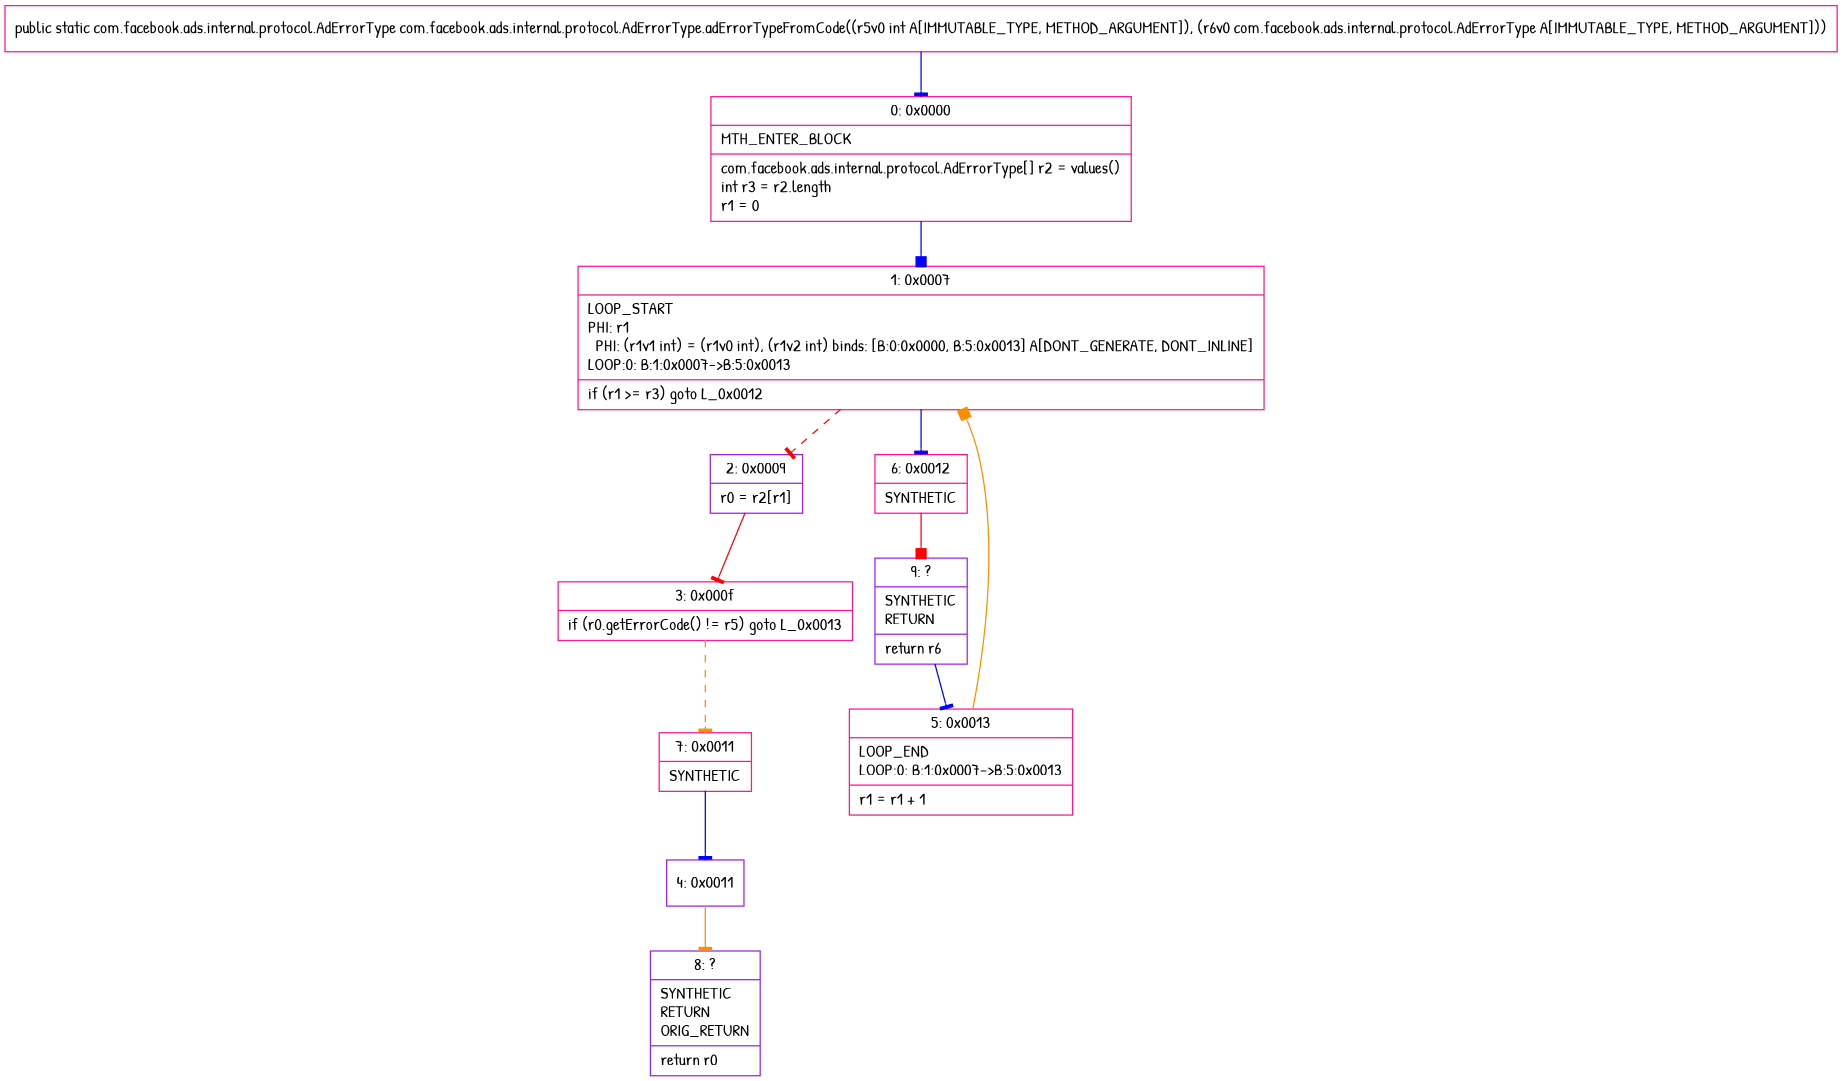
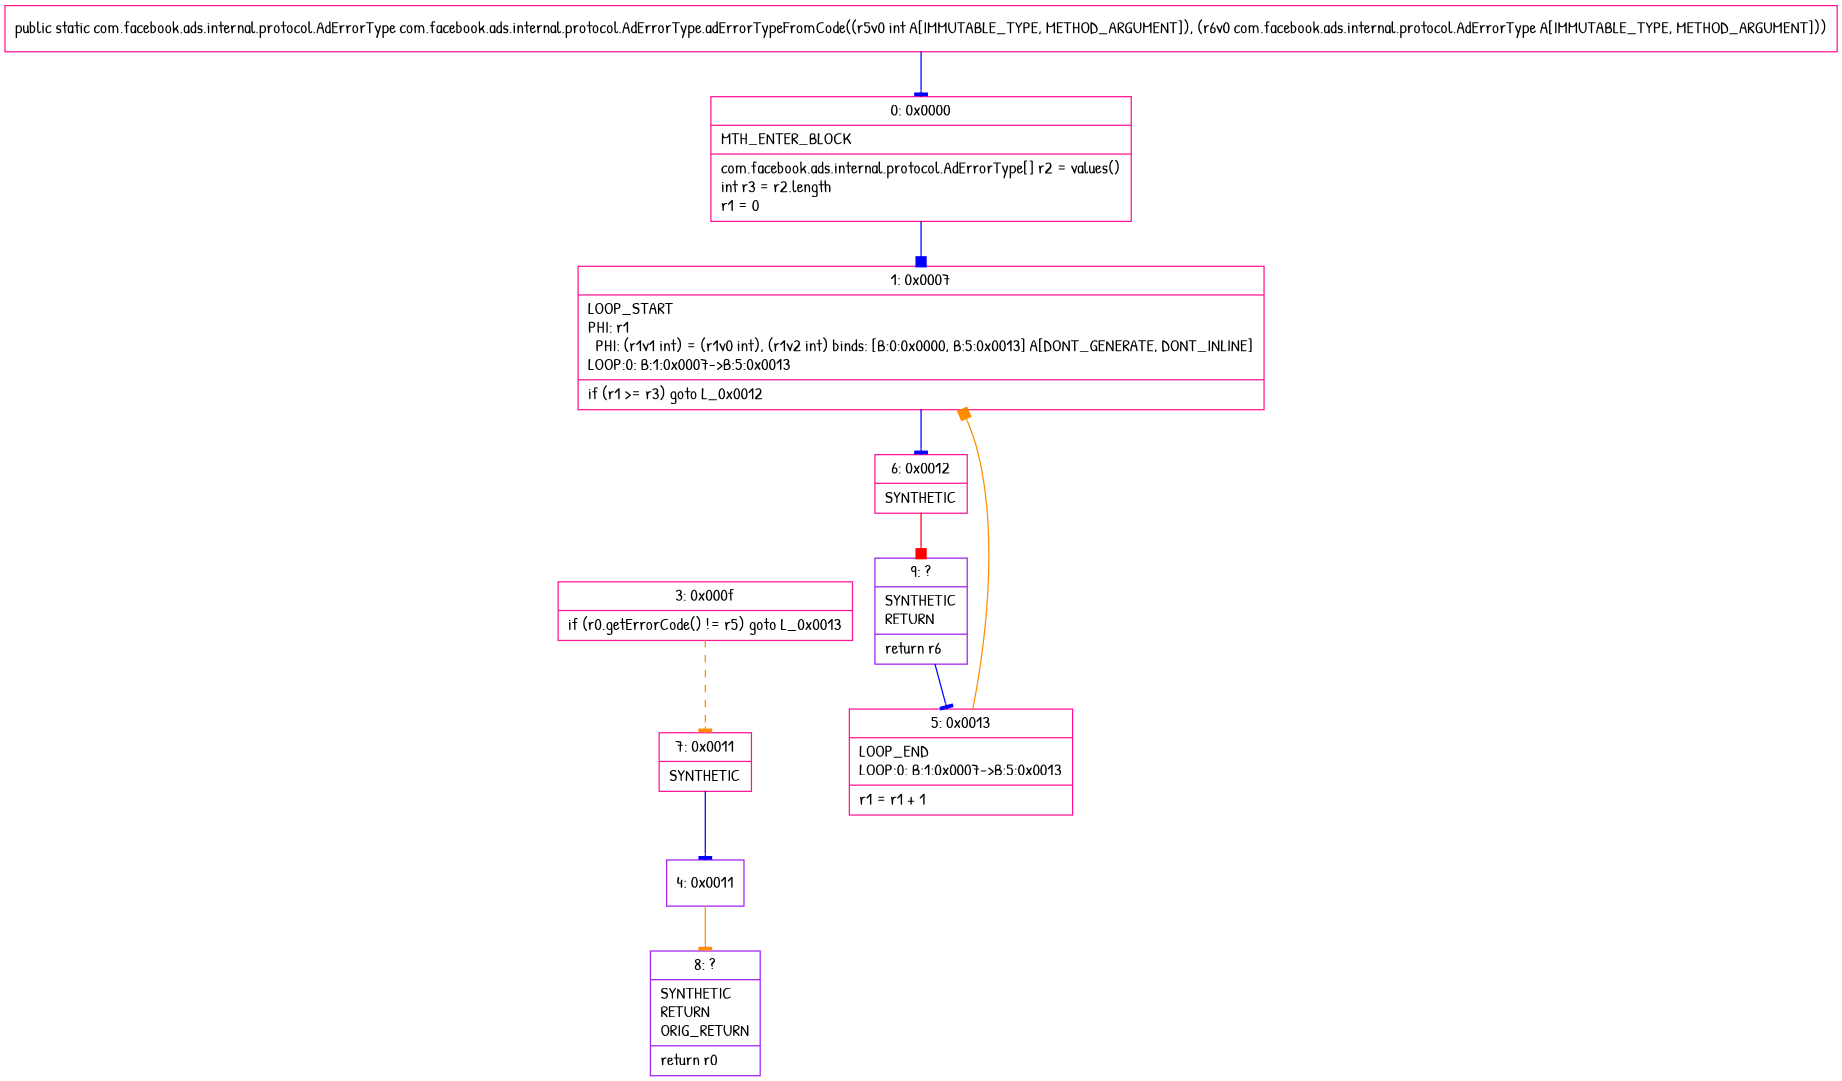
node "2: 0x0009": removed
